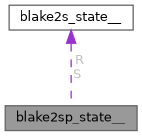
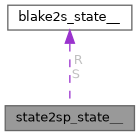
node "blake2sp_state__": label "blake2sp_state__" -> "state2sp_state__"
